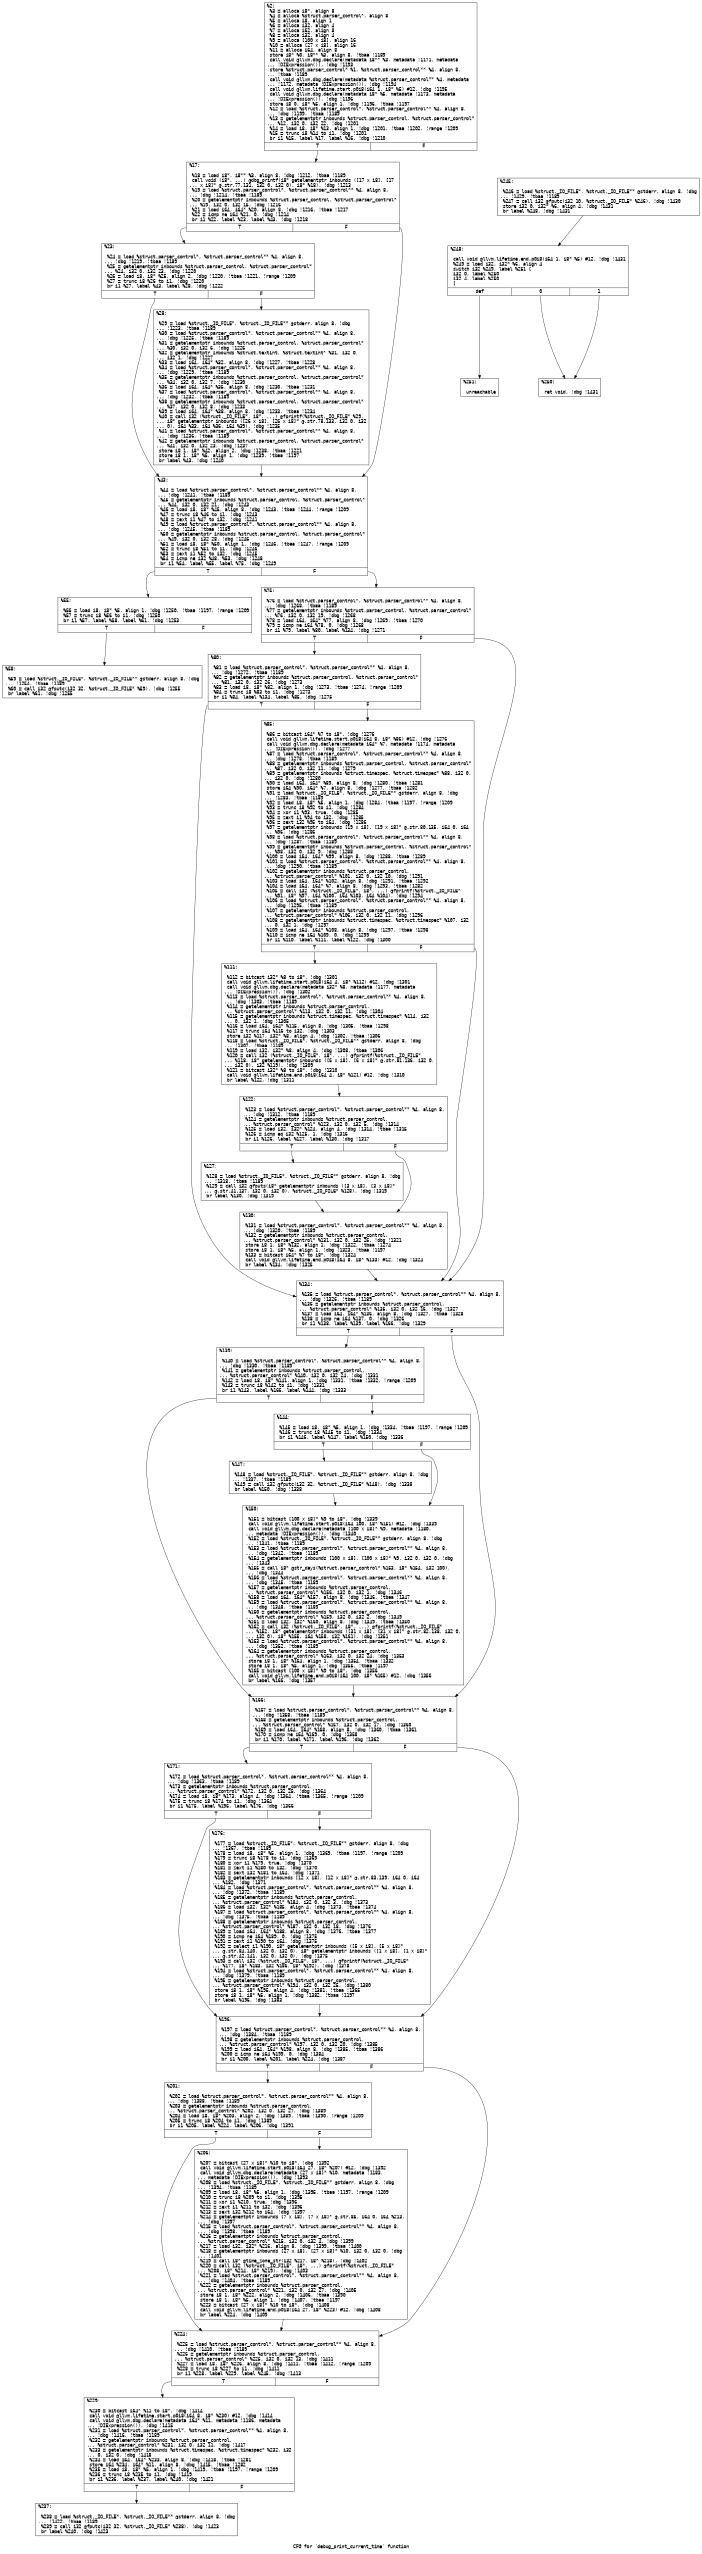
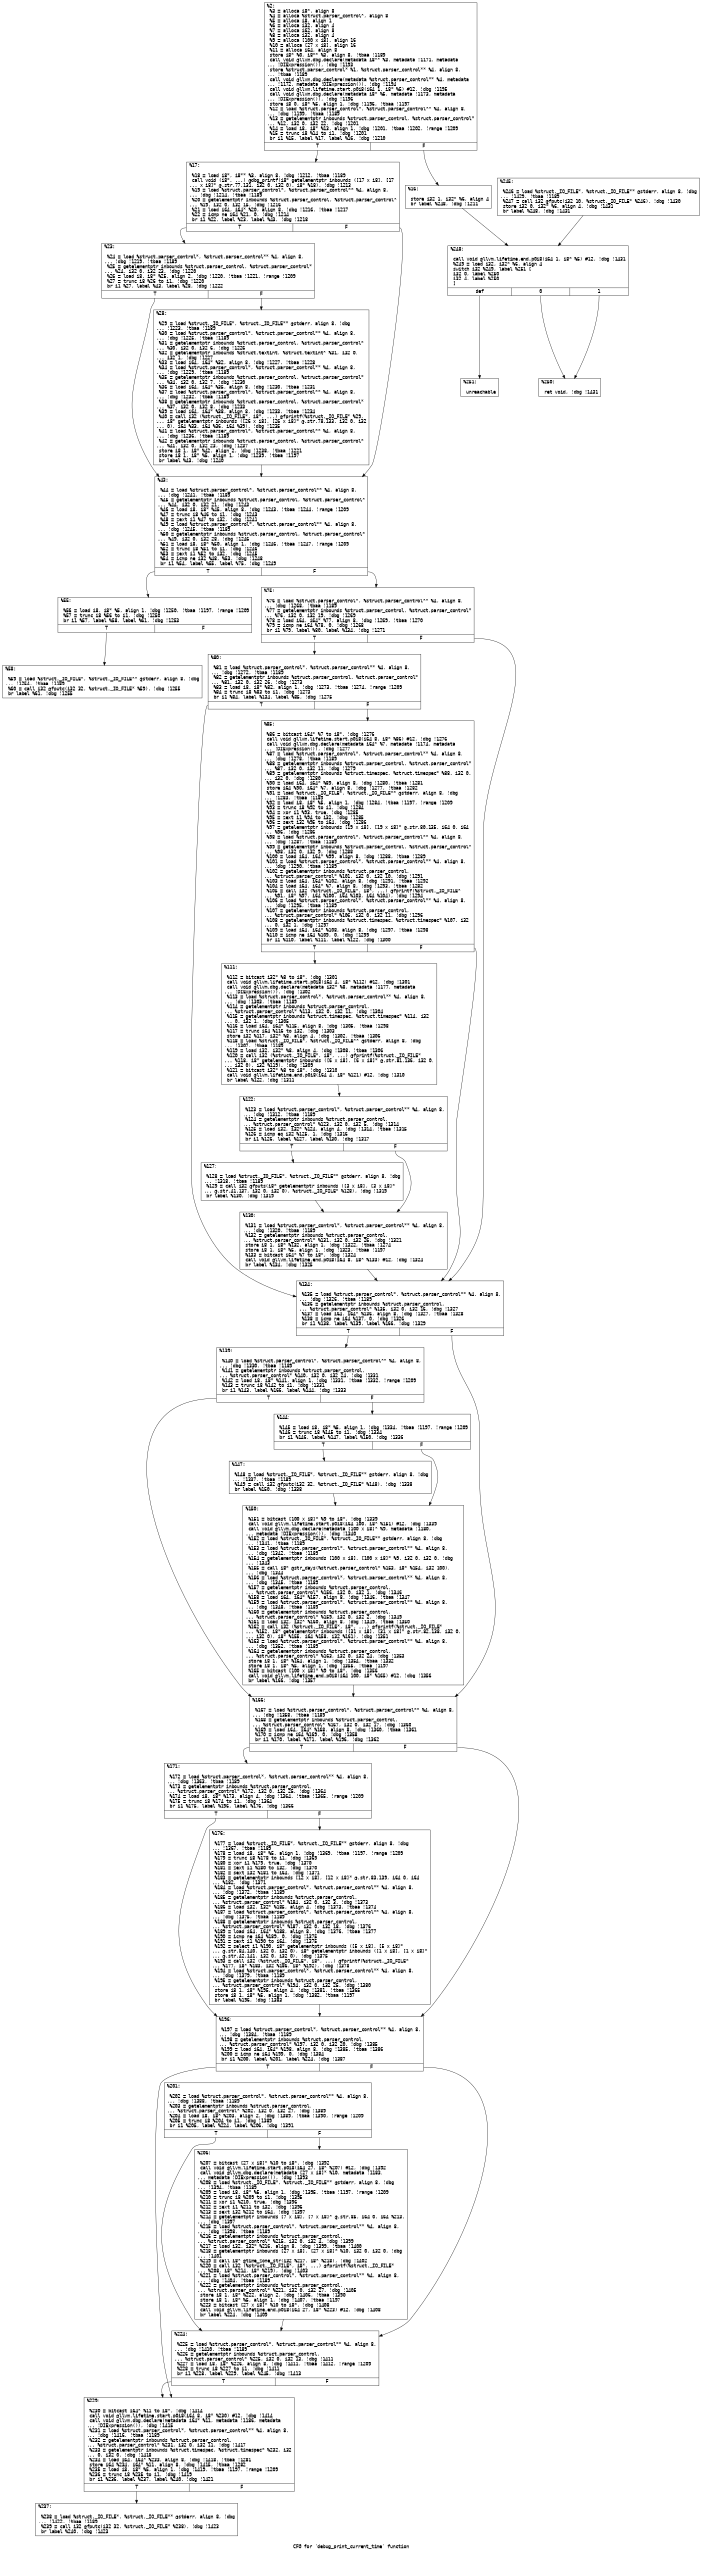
node "%16:": added
node "%75:": text "... %76, i32 0, i32 19, !dbg !1268" -> "... %76, i32 0, i32 19, !dbg !1269"
edge "%196:" -> "%201:": now "%196:" -> "%229:"
